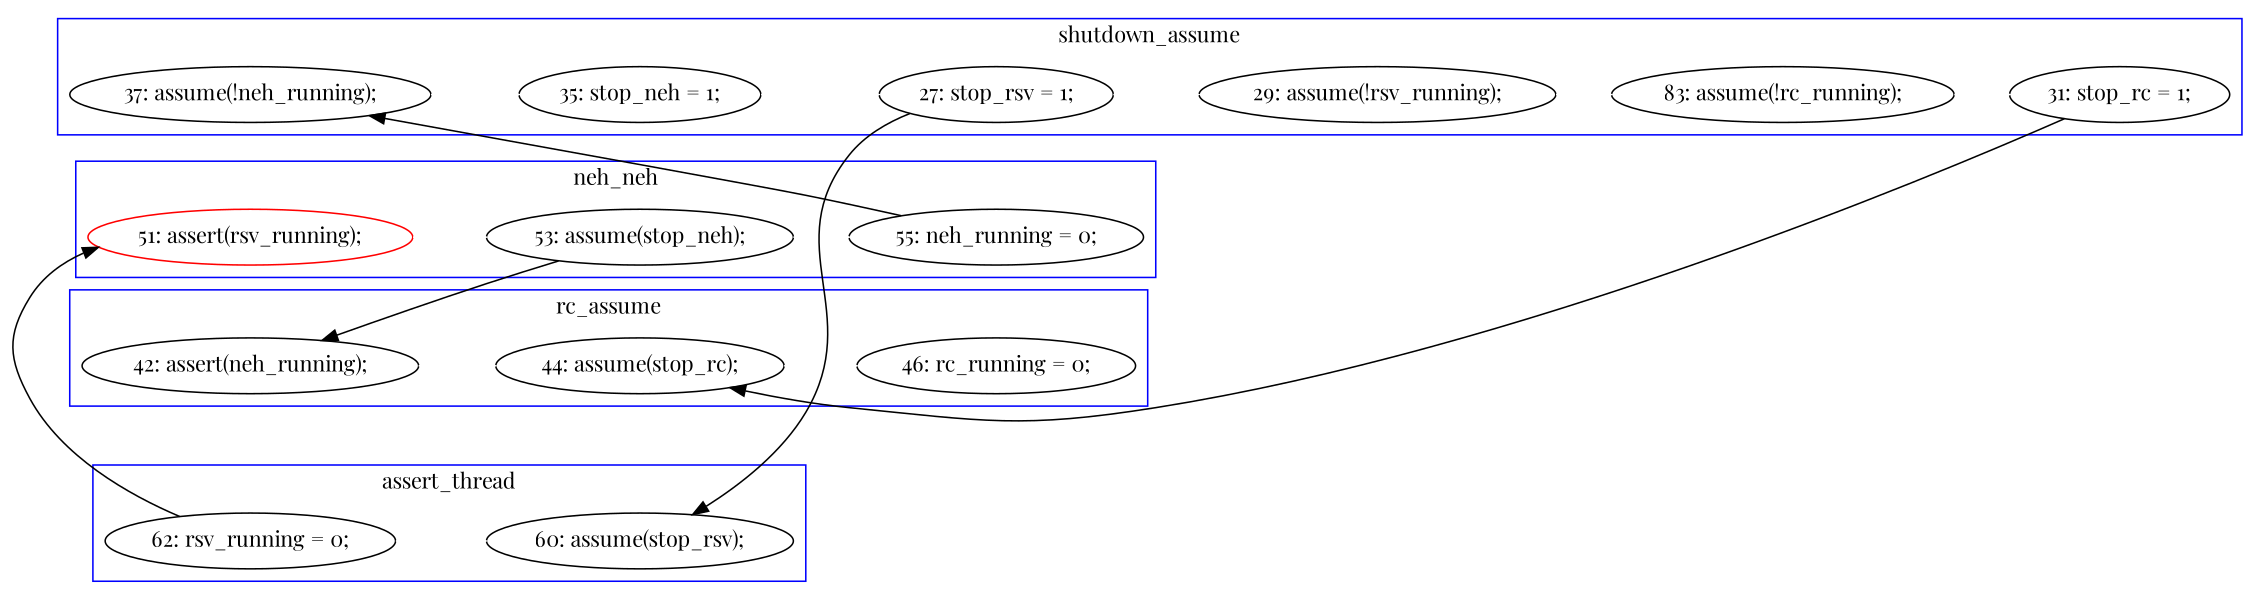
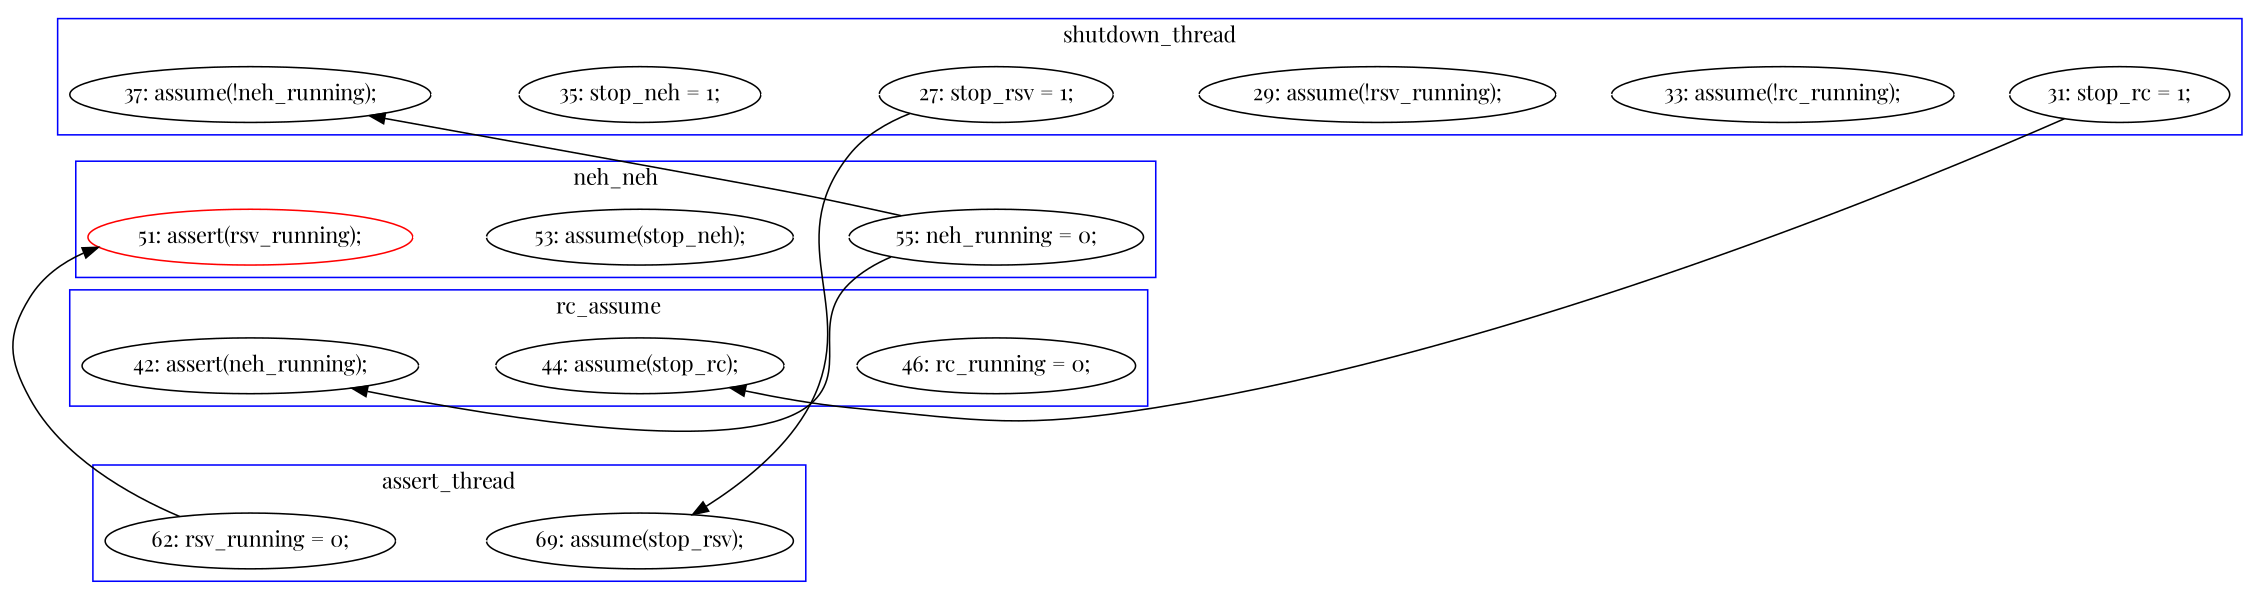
cluster "shutdown_assume": label "shutdown_assume" -> "shutdown_thread"
node "83: assume(!rc_running);": label "83: assume(!rc_running);" -> "33: assume(!rc_running);"
edge "53: assume(stop_neh);" -> "42: assert(neh_running);": now "55: neh_running = 0;" -> "42: assert(neh_running);"
node "60: assume(stop_rsv);": label "60: assume(stop_rsv);" -> "69: assume(stop_rsv);"
